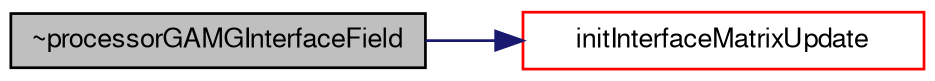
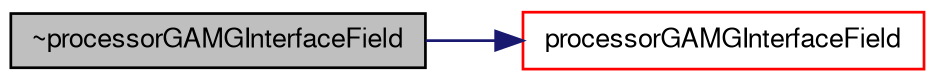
node "initInterfaceMatrixUpdate": label "initInterfaceMatrixUpdate" -> "processorGAMGInterfaceField"
